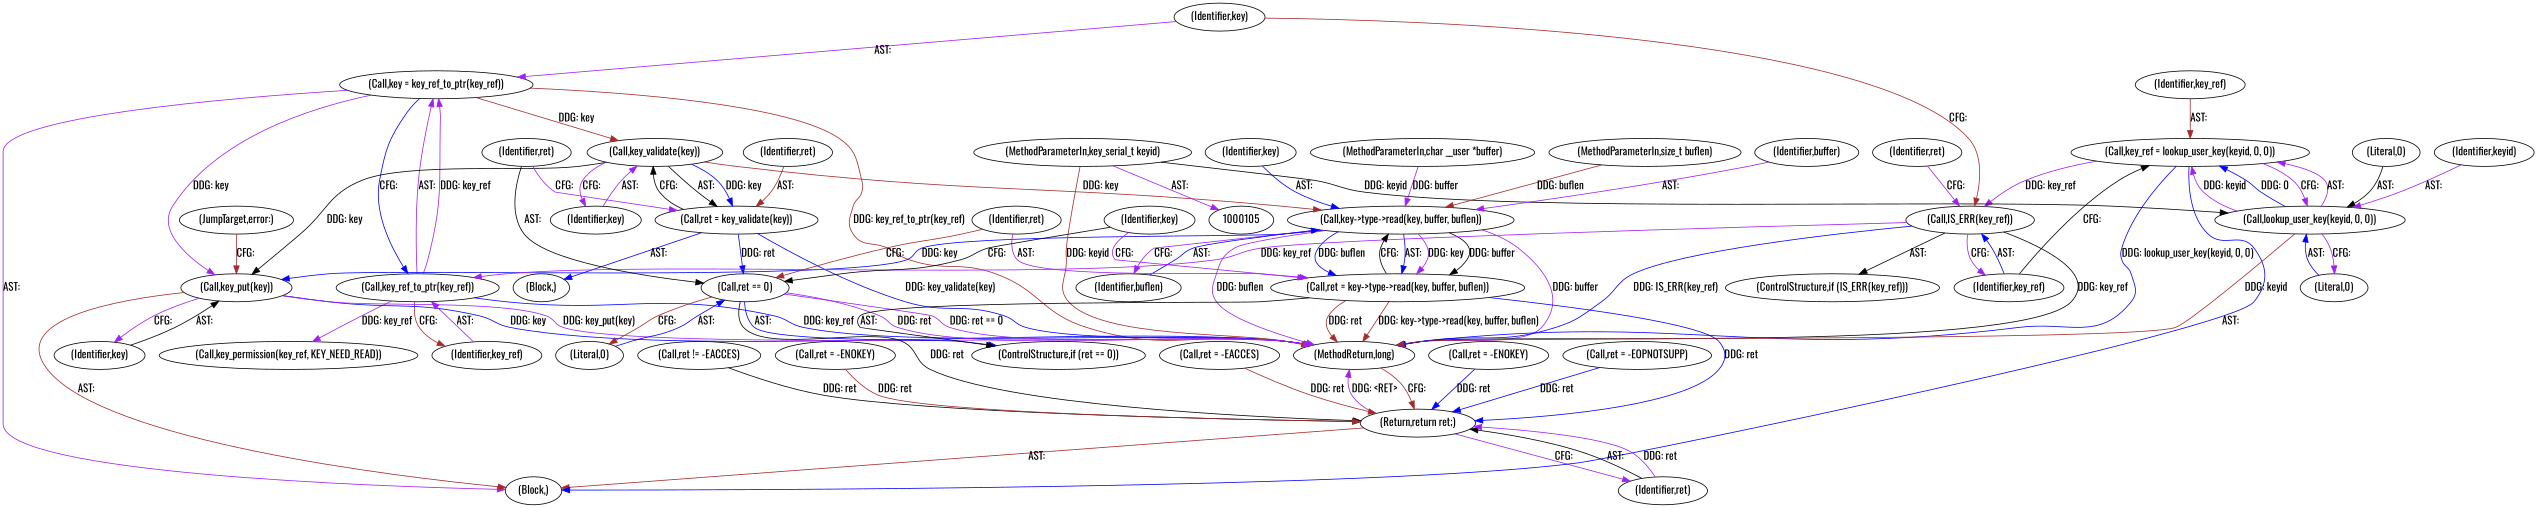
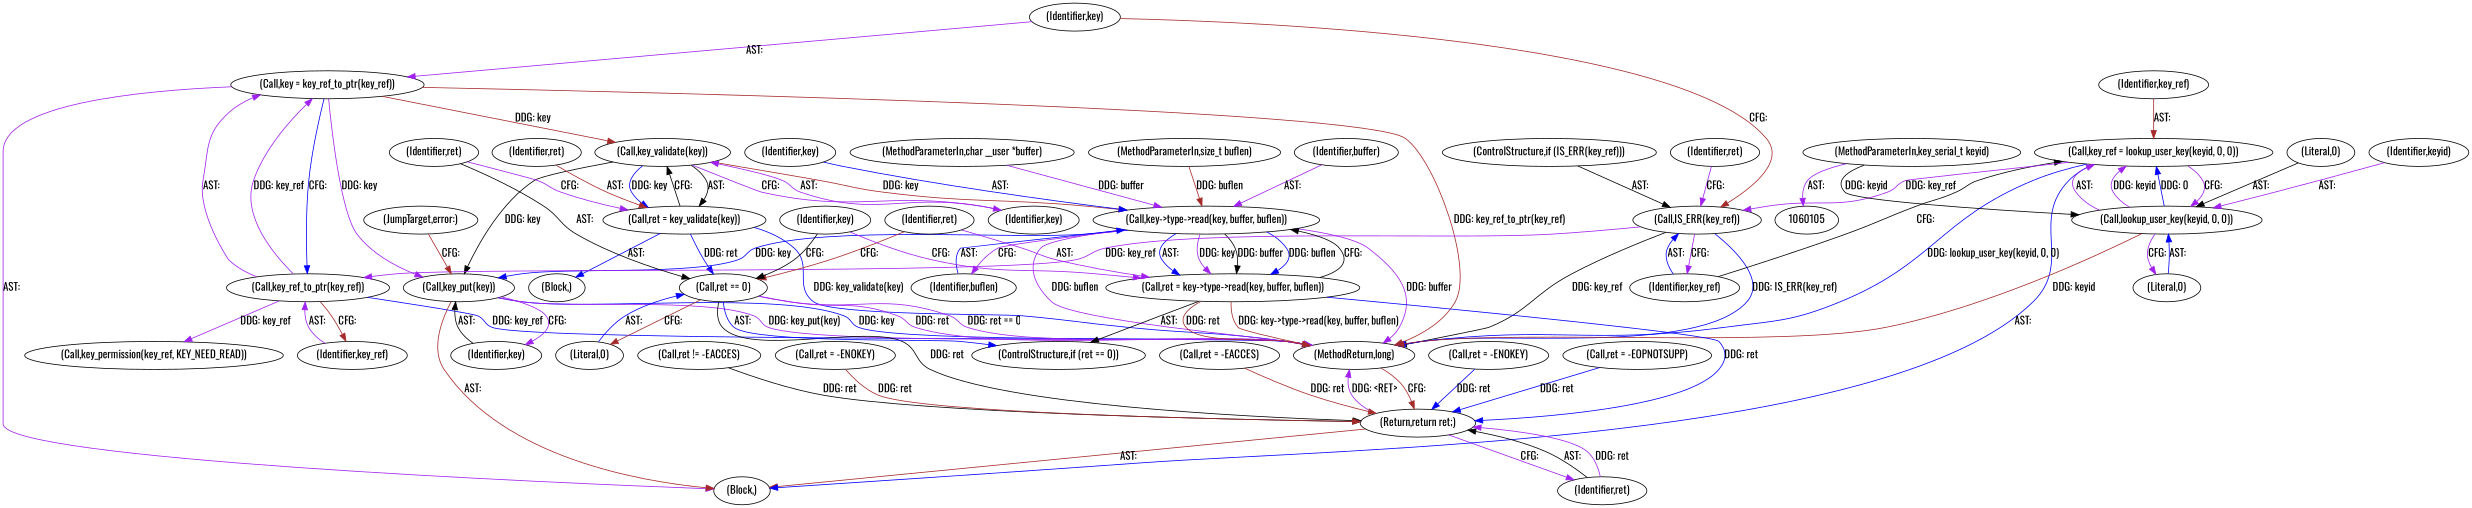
node "1000105": label "1000105" -> "1060105"
edge "(Call,IS_ERR(key_ref))" -> "(ControlStructure,if (IS_ERR(key_ref)))": reversed
edge "(MethodParameterIn,key_serial_t keyid)" -> "(MethodReturn,long)": removed, label "DDG: keyid"
